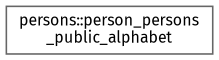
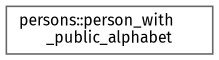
node "persons::person_persons _public_alphabet": label "persons::person_persons _public_alphabet" -> "persons::person_with _public_alphabet"
